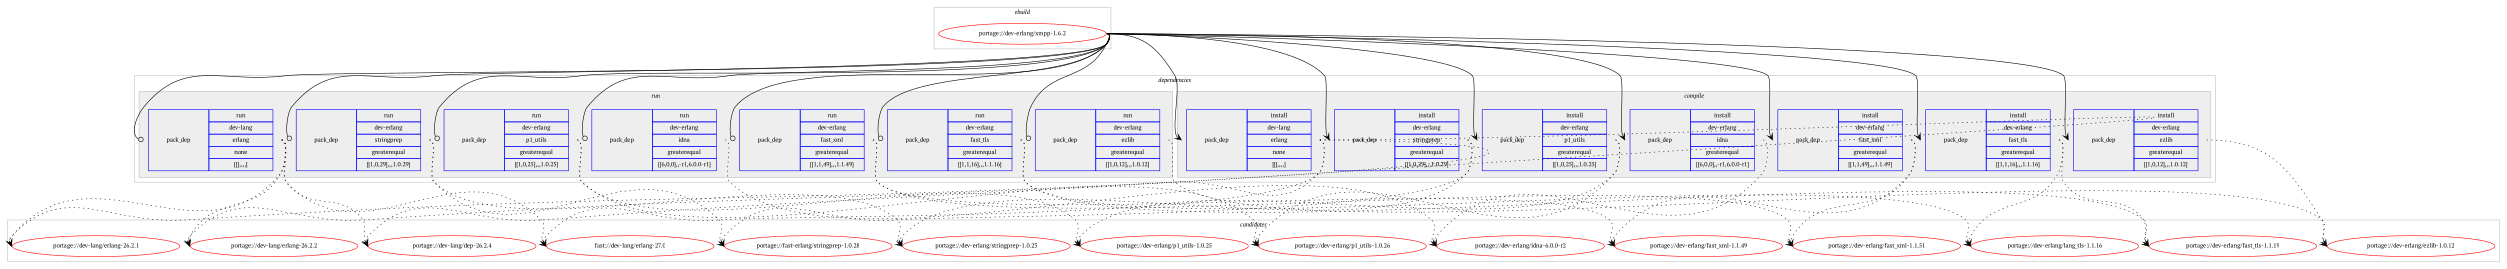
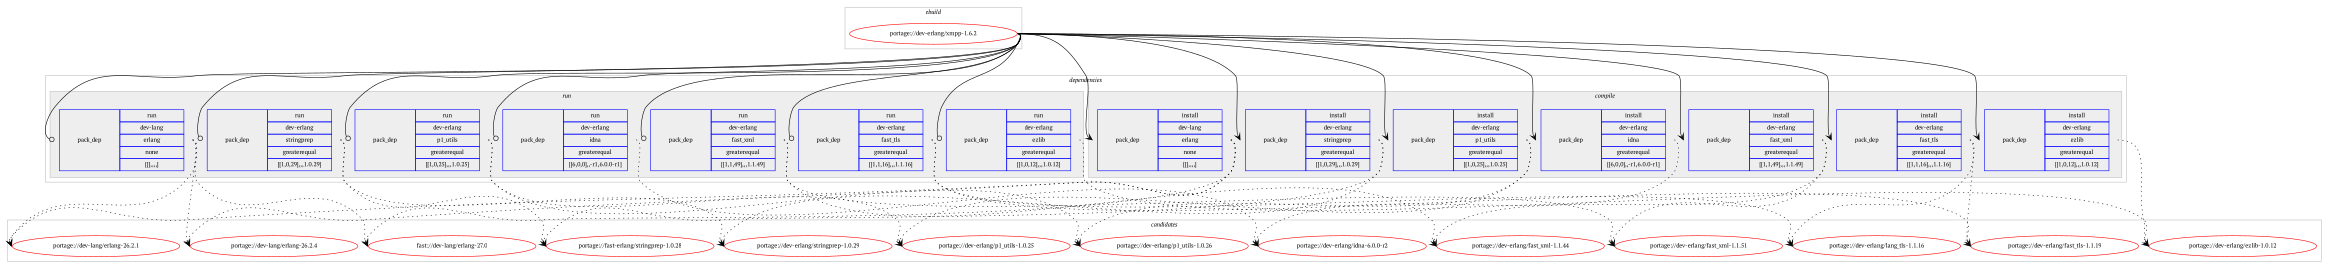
node "portage://dev-lang/erlang-26.2.2": removed
node "portage://dev-lang/dep-26.2.4": label "portage://dev-lang/dep-26.2.4" -> "portage://dev-lang/erlang-26.2.4"
node "portage://dev-erlang/stringprep-1.0.23": label "portage://dev-erlang/stringprep-1.0.23" -> "portage://dev-erlang/stringprep-1.0.29"
node "portage://dev-erlang/fast_xml-1.1.49": label "portage://dev-erlang/fast_xml-1.1.49" -> "portage://dev-erlang/fast_xml-1.1.44"
